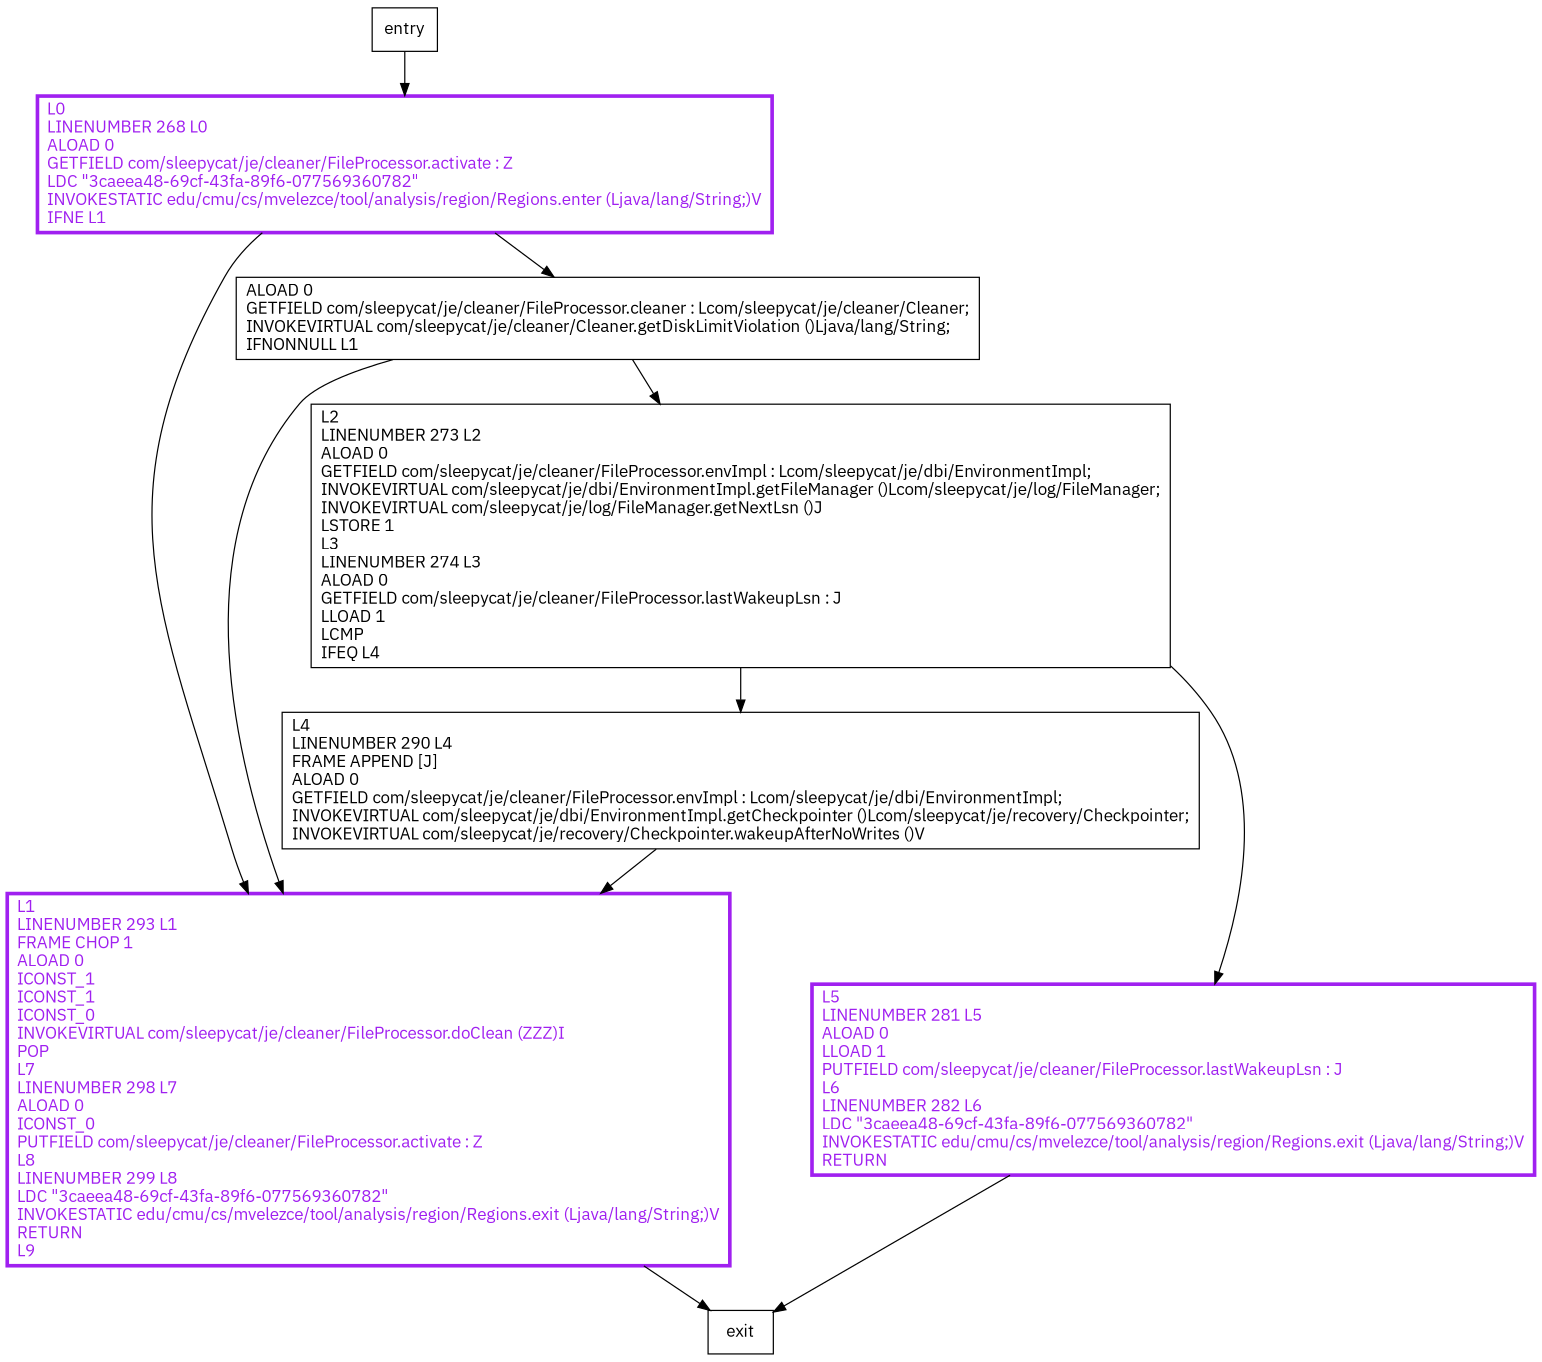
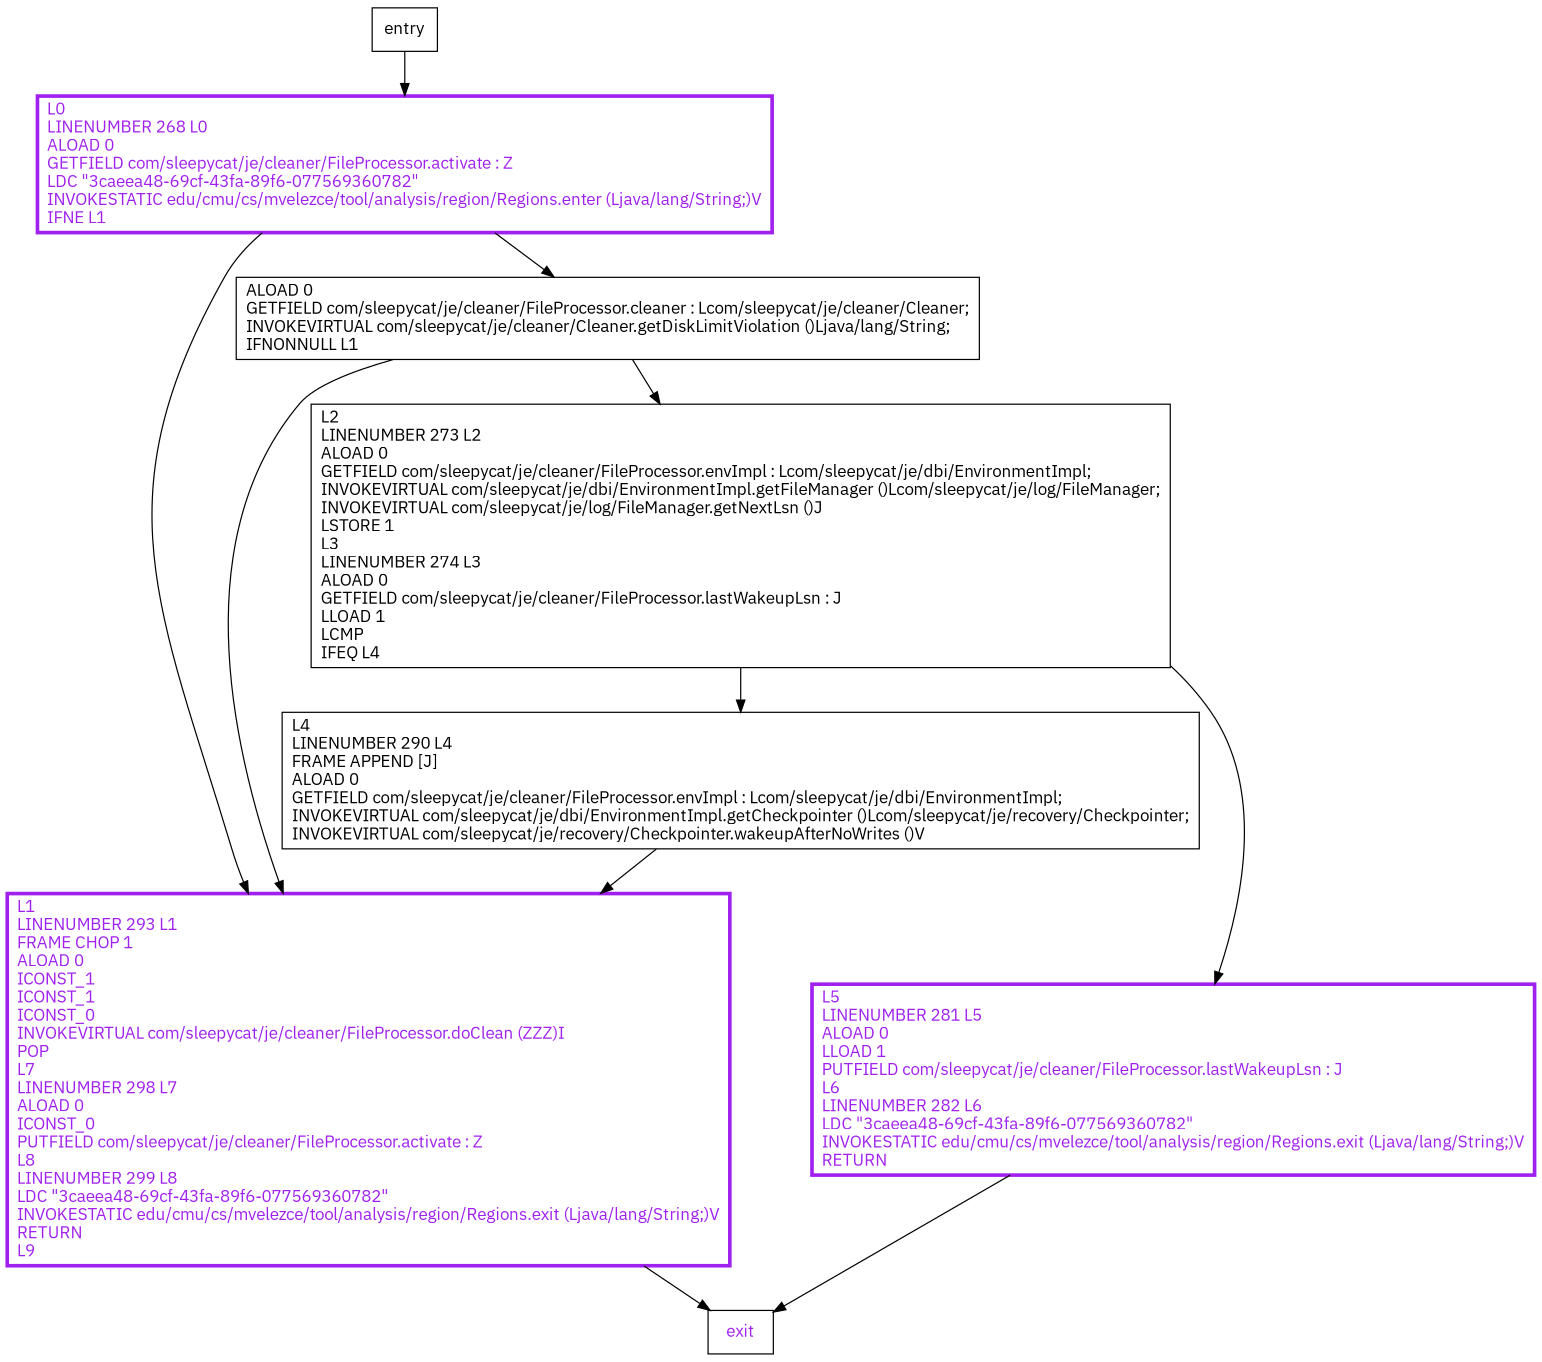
node "exit": fontcolor black -> purple
